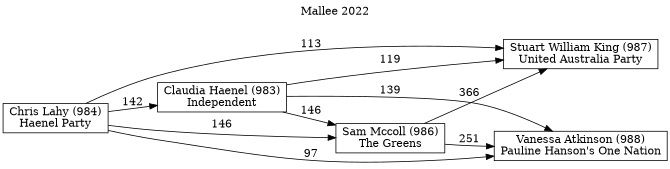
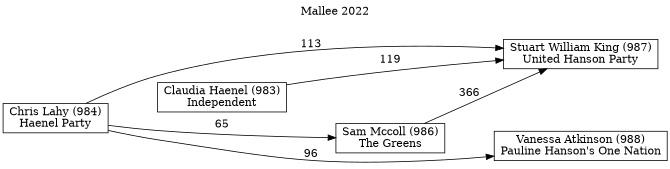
node "Stuart William King (987) United Australia Party": label "Stuart William King (987) United Australia Party" -> "Stuart William King (987) United Hanson Party"
edge "Claudia Haenel (983) Independent" -> "Vanessa Atkinson (988) Pauline Hanson's One Nation": removed, label "139"
edge "Chris Lahy (984) Haenel Party" -> "Claudia Haenel (983) Independent": removed, label "142"
edge "Claudia Haenel (983) Independent" -> "Sam Mccoll (986) The Greens": removed, label "146"
edge "Chris Lahy (984) Haenel Party" -> "Sam Mccoll (986) The Greens": label "146" -> "65"
edge "Sam Mccoll (986) The Greens" -> "Vanessa Atkinson (988) Pauline Hanson's One Nation": removed, label "251"
edge "Chris Lahy (984) Haenel Party" -> "Vanessa Atkinson (988) Pauline Hanson's One Nation": label "97" -> "96"
